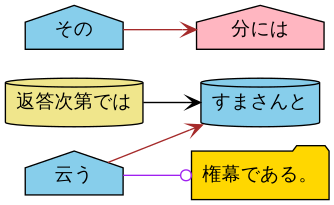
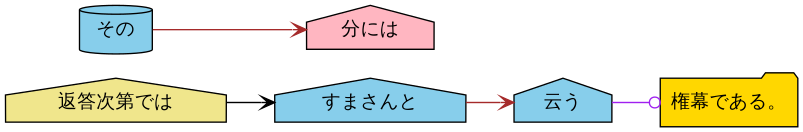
node "その": shape house -> cylinder
node "返答次第では": shape cylinder -> house
node "すまさんと": shape cylinder -> house
edge "云う" -> "すまさんと": reversed
